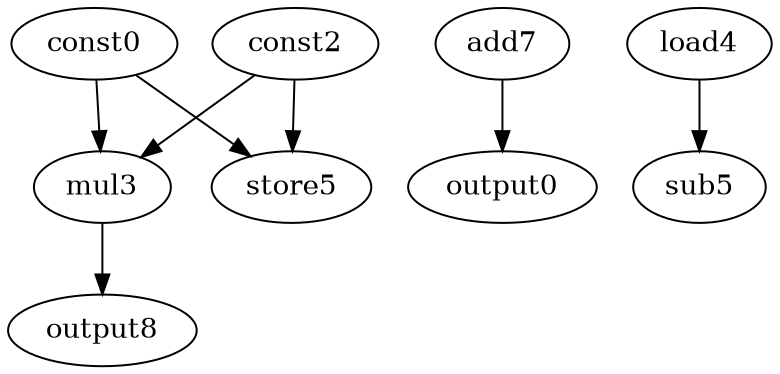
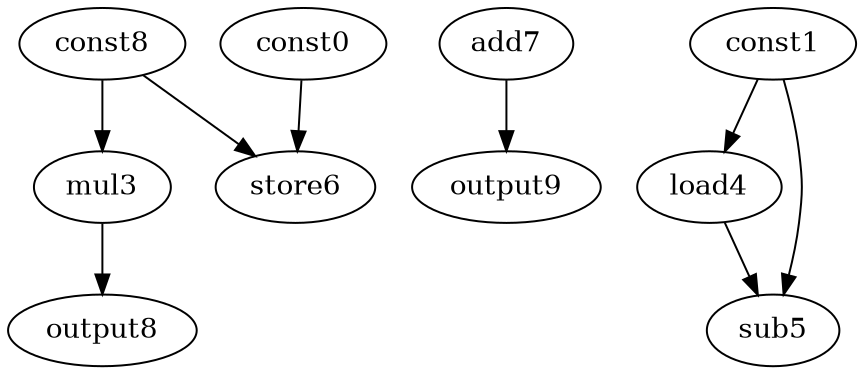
node "const2": label "const2" -> "const8"
node "const1": added
edge "const0" -> "mul3": removed
node "store5": label "store5" -> "store6"
node "output0": label "output0" -> "output9"
